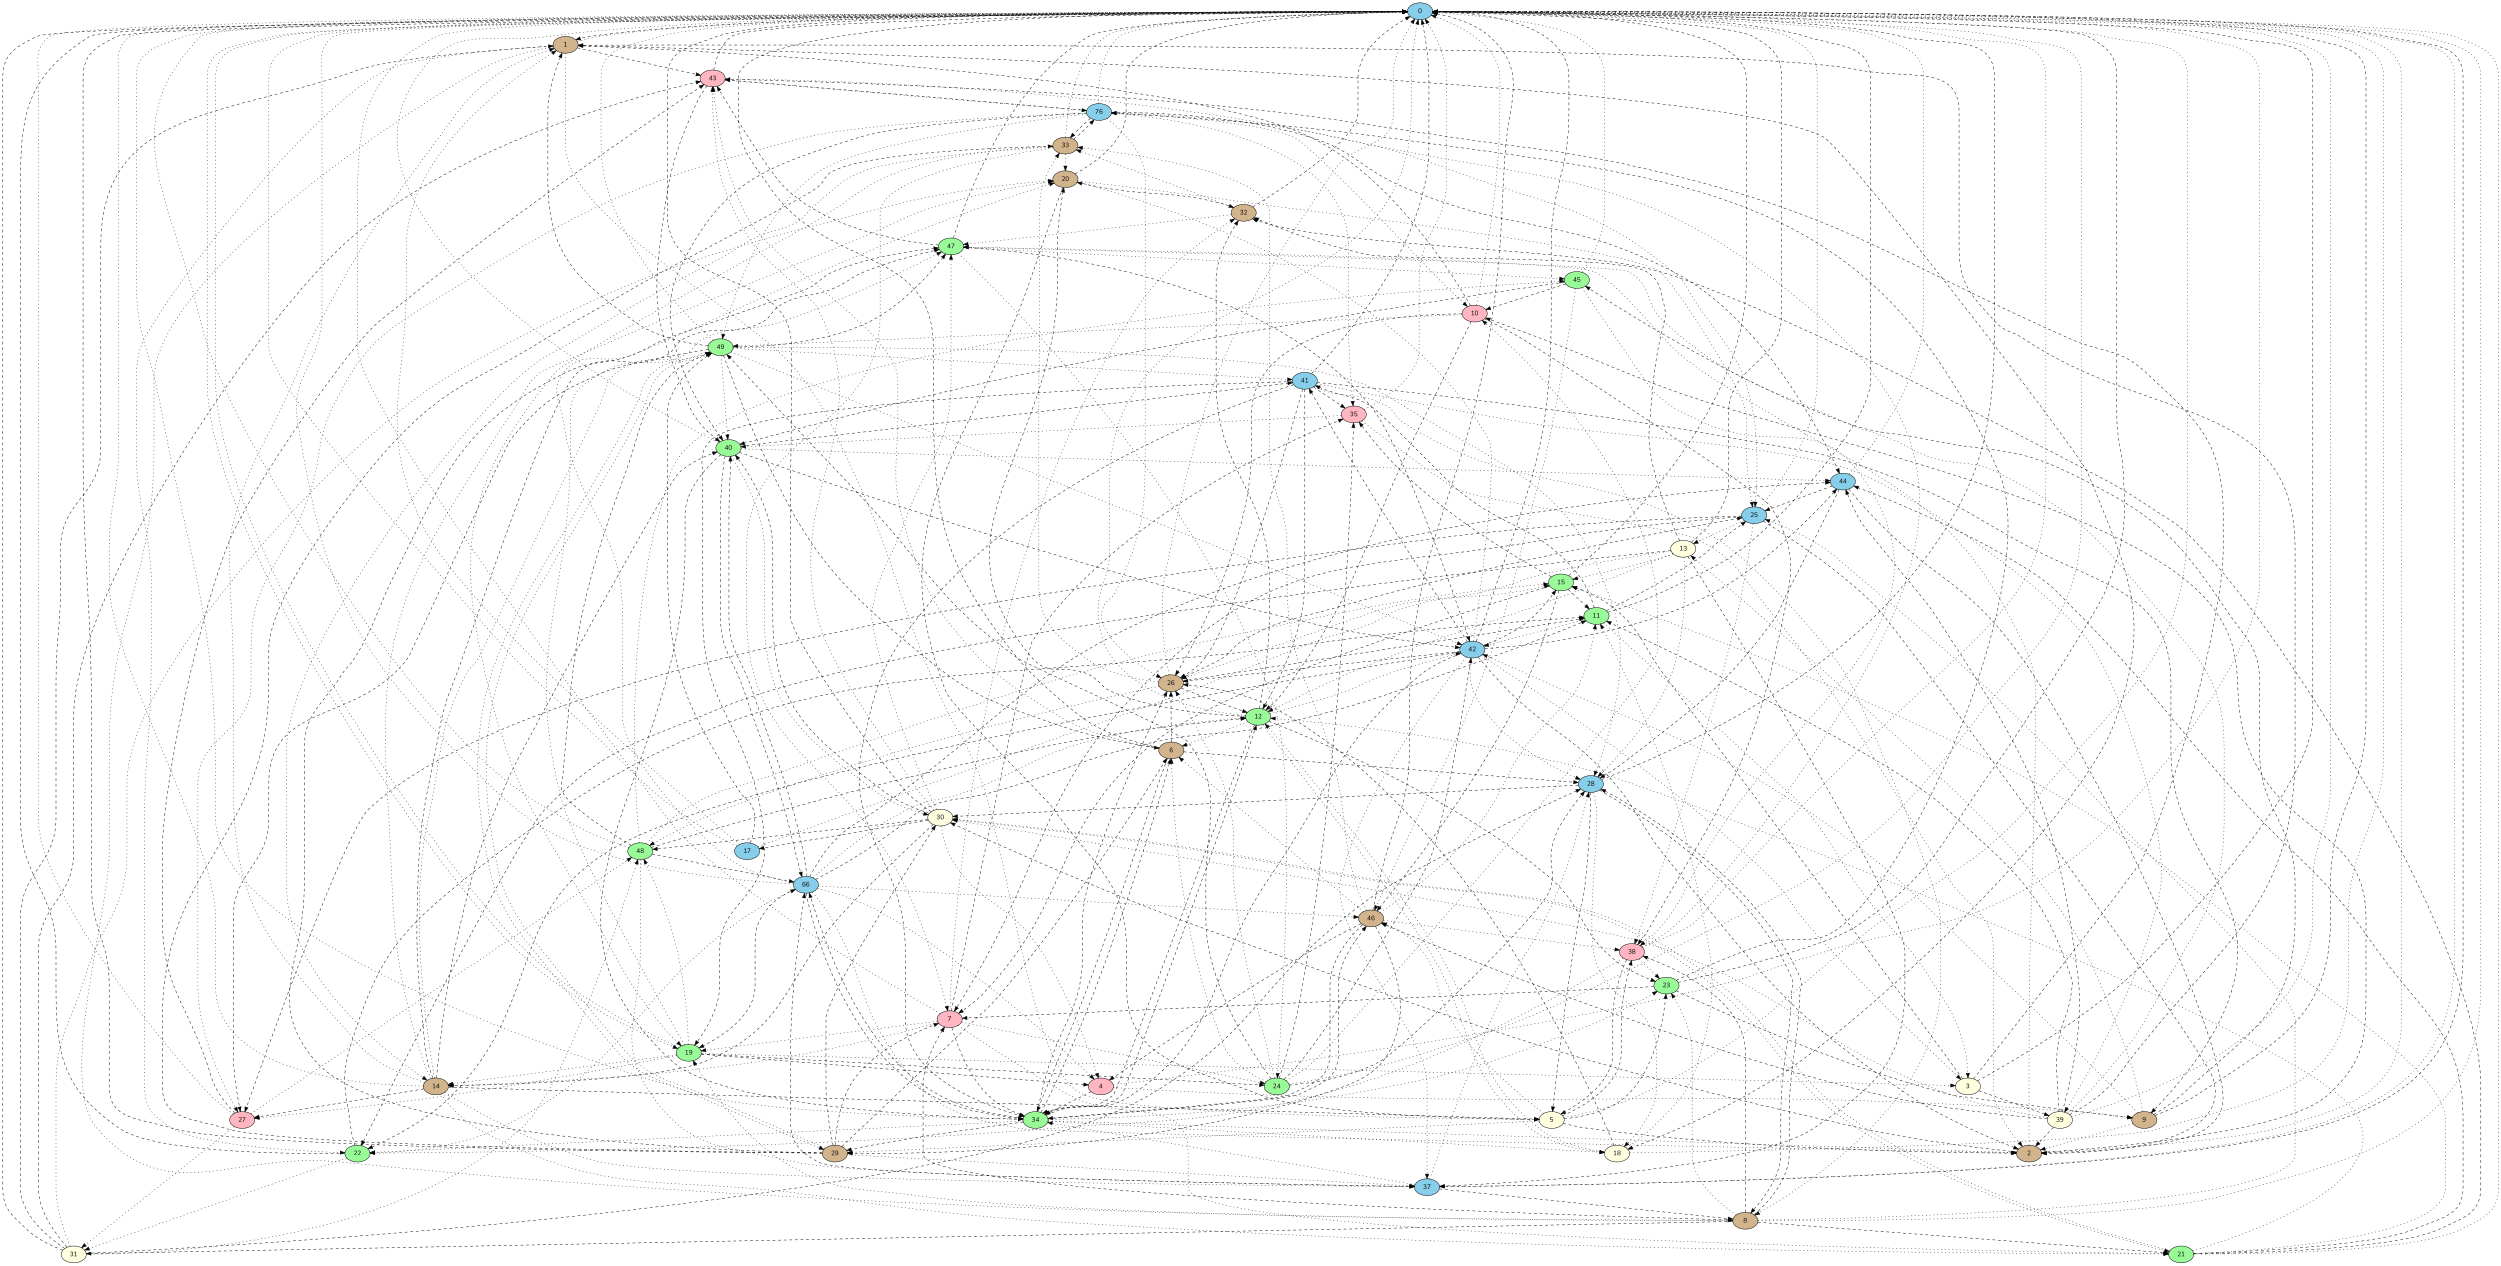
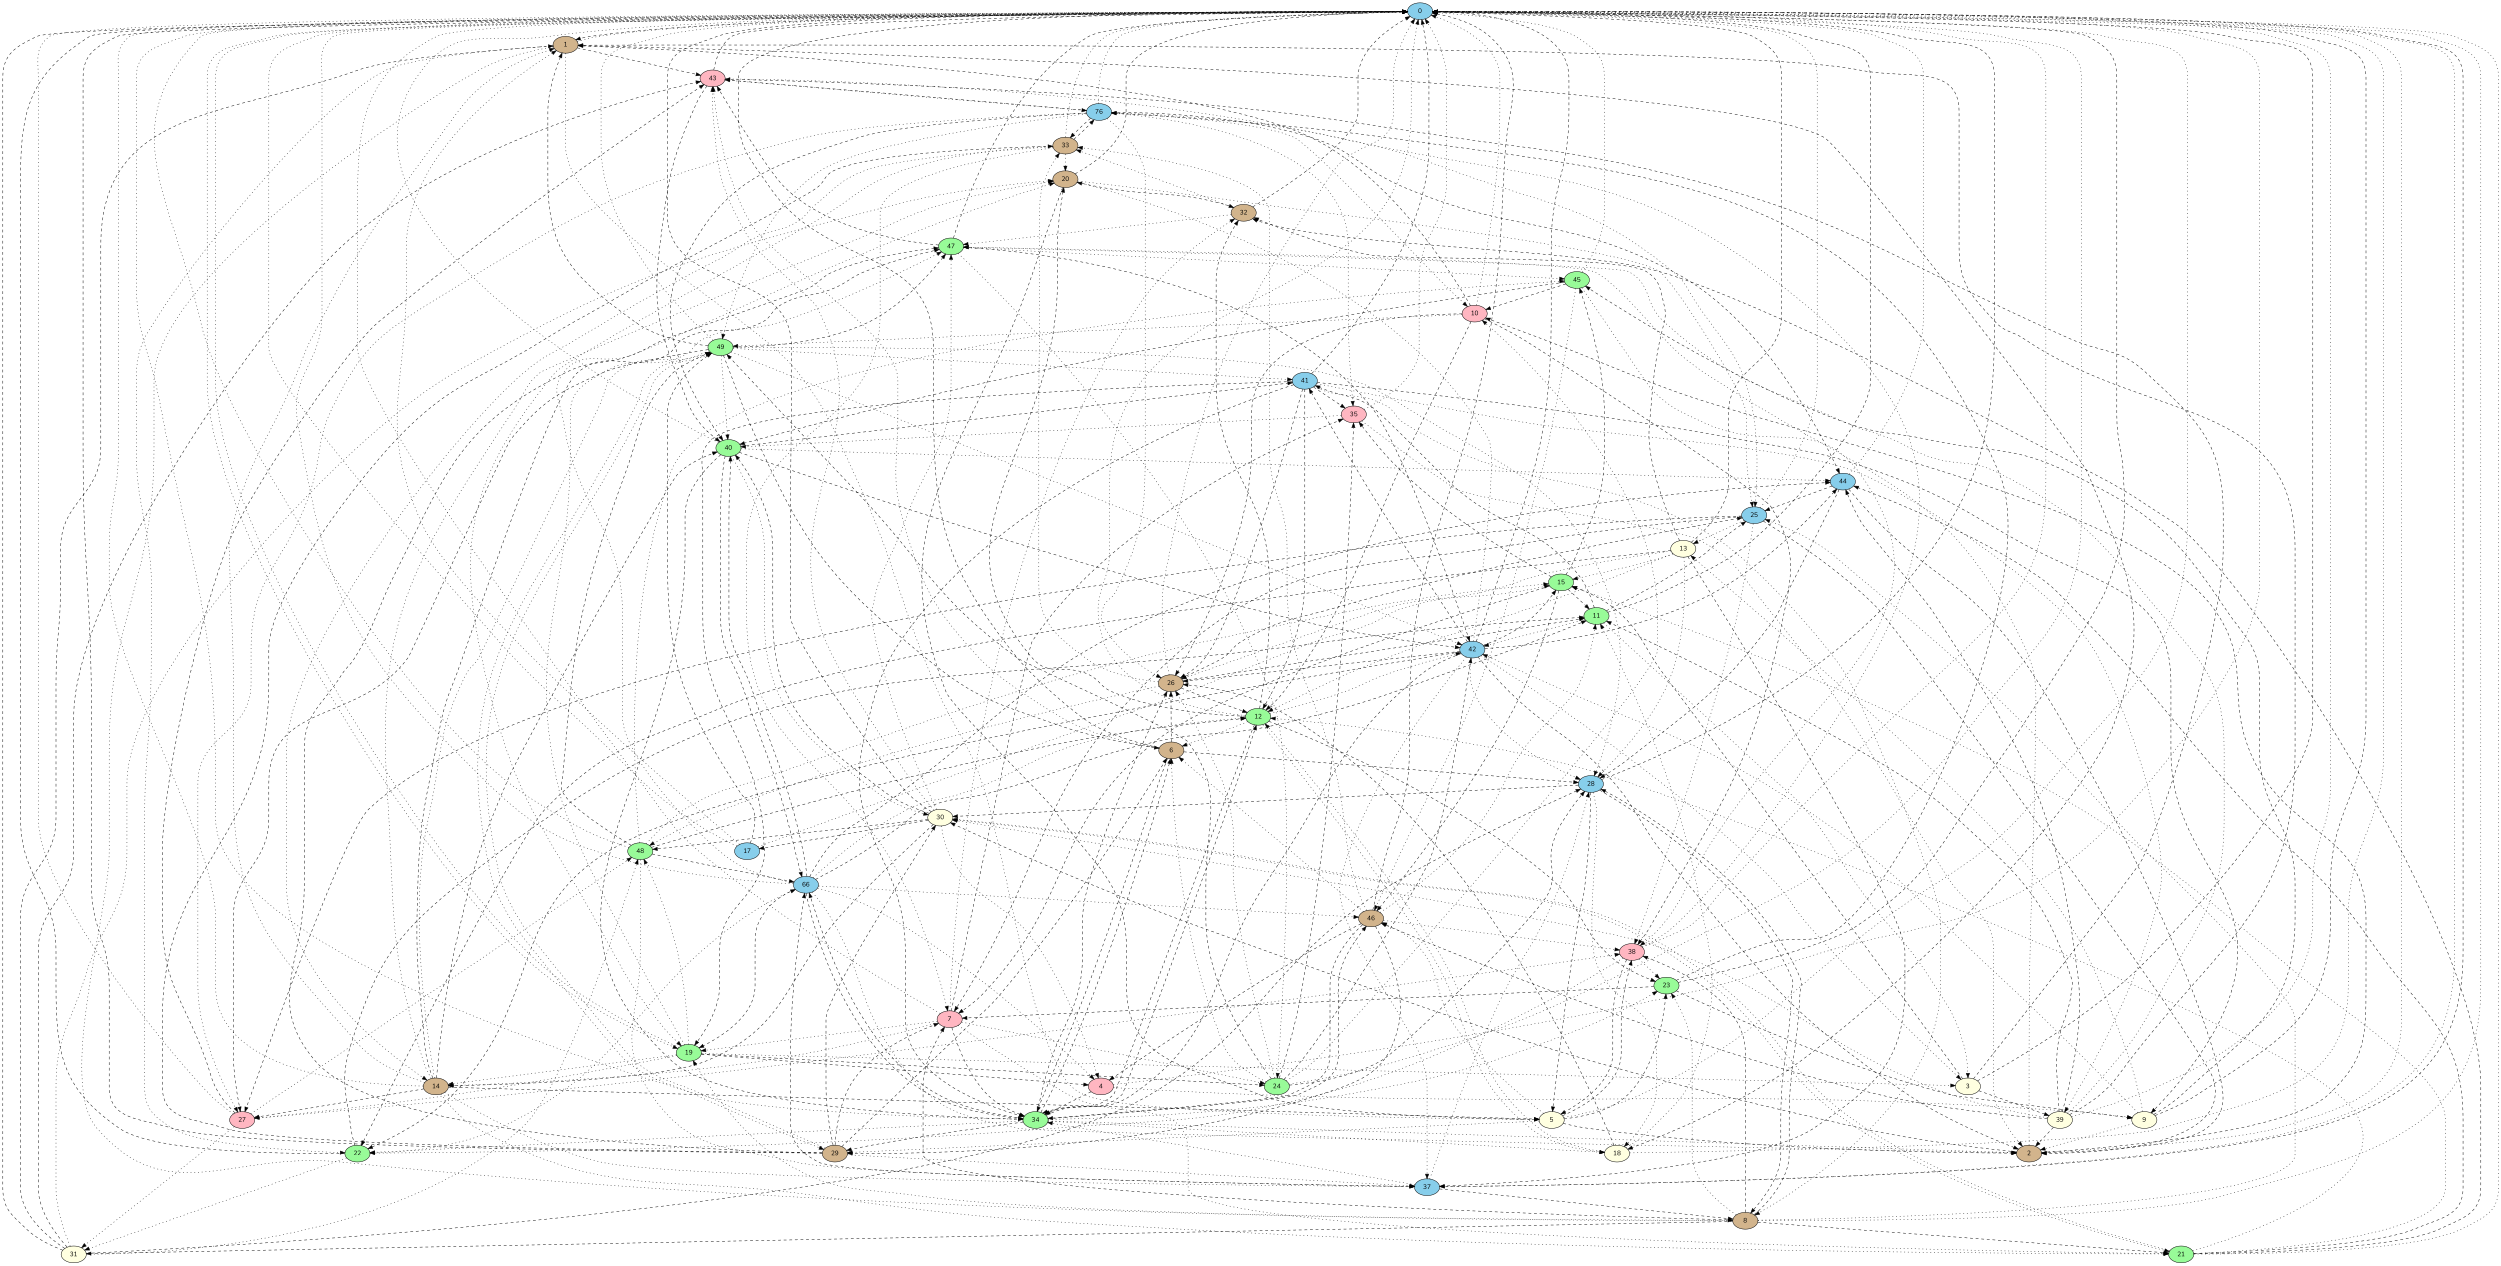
edge "15" -> "0": now "15" -> "45"
edge "27" -> "38": added
node "9": fillcolor tan -> lightyellow
